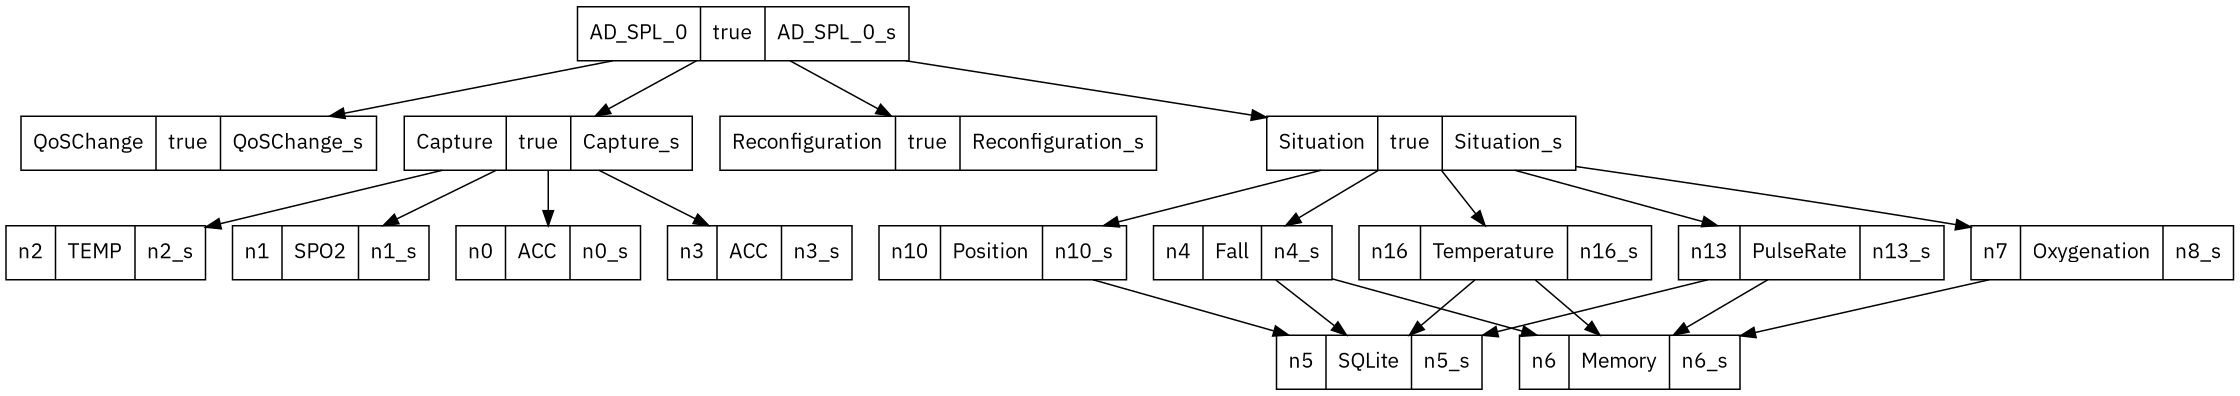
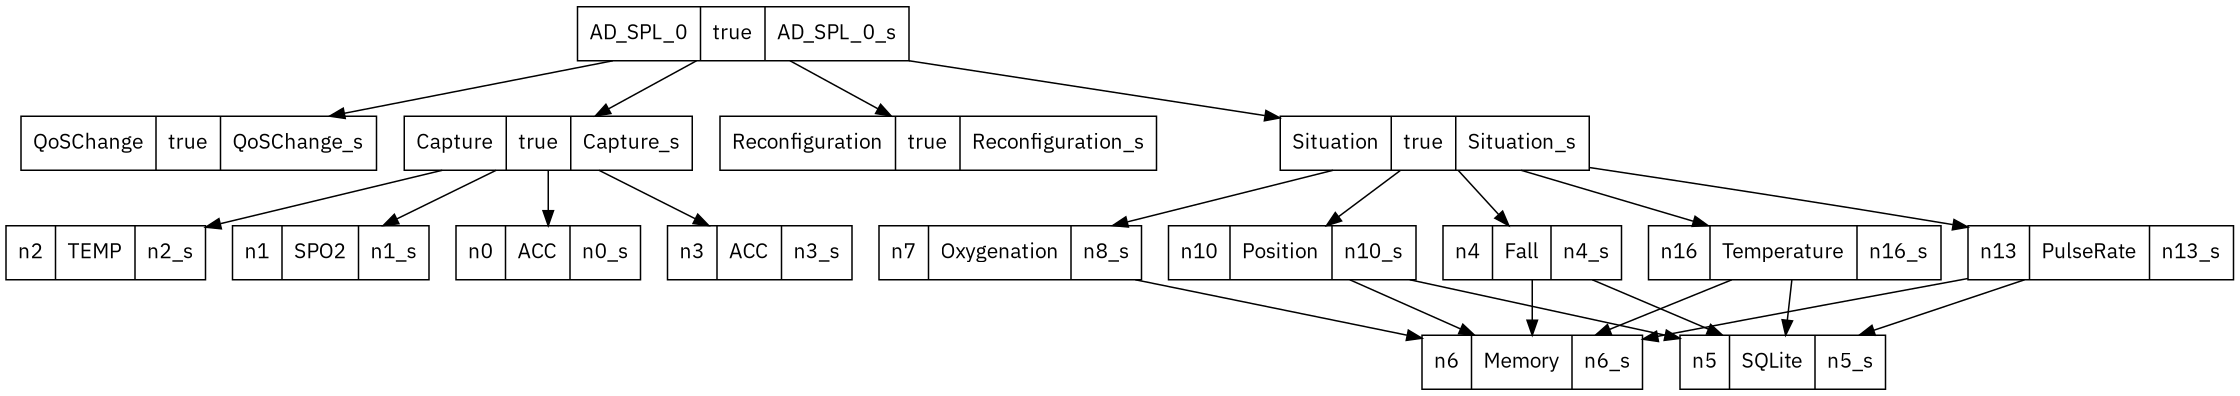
edge "n10" -> "n6": added
